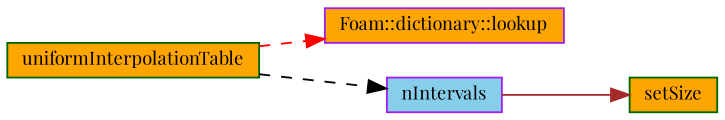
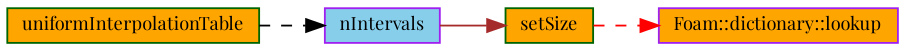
edge "uniformInterpolationTable" -> "Foam::dictionary::lookup": now "setSize" -> "Foam::dictionary::lookup"
